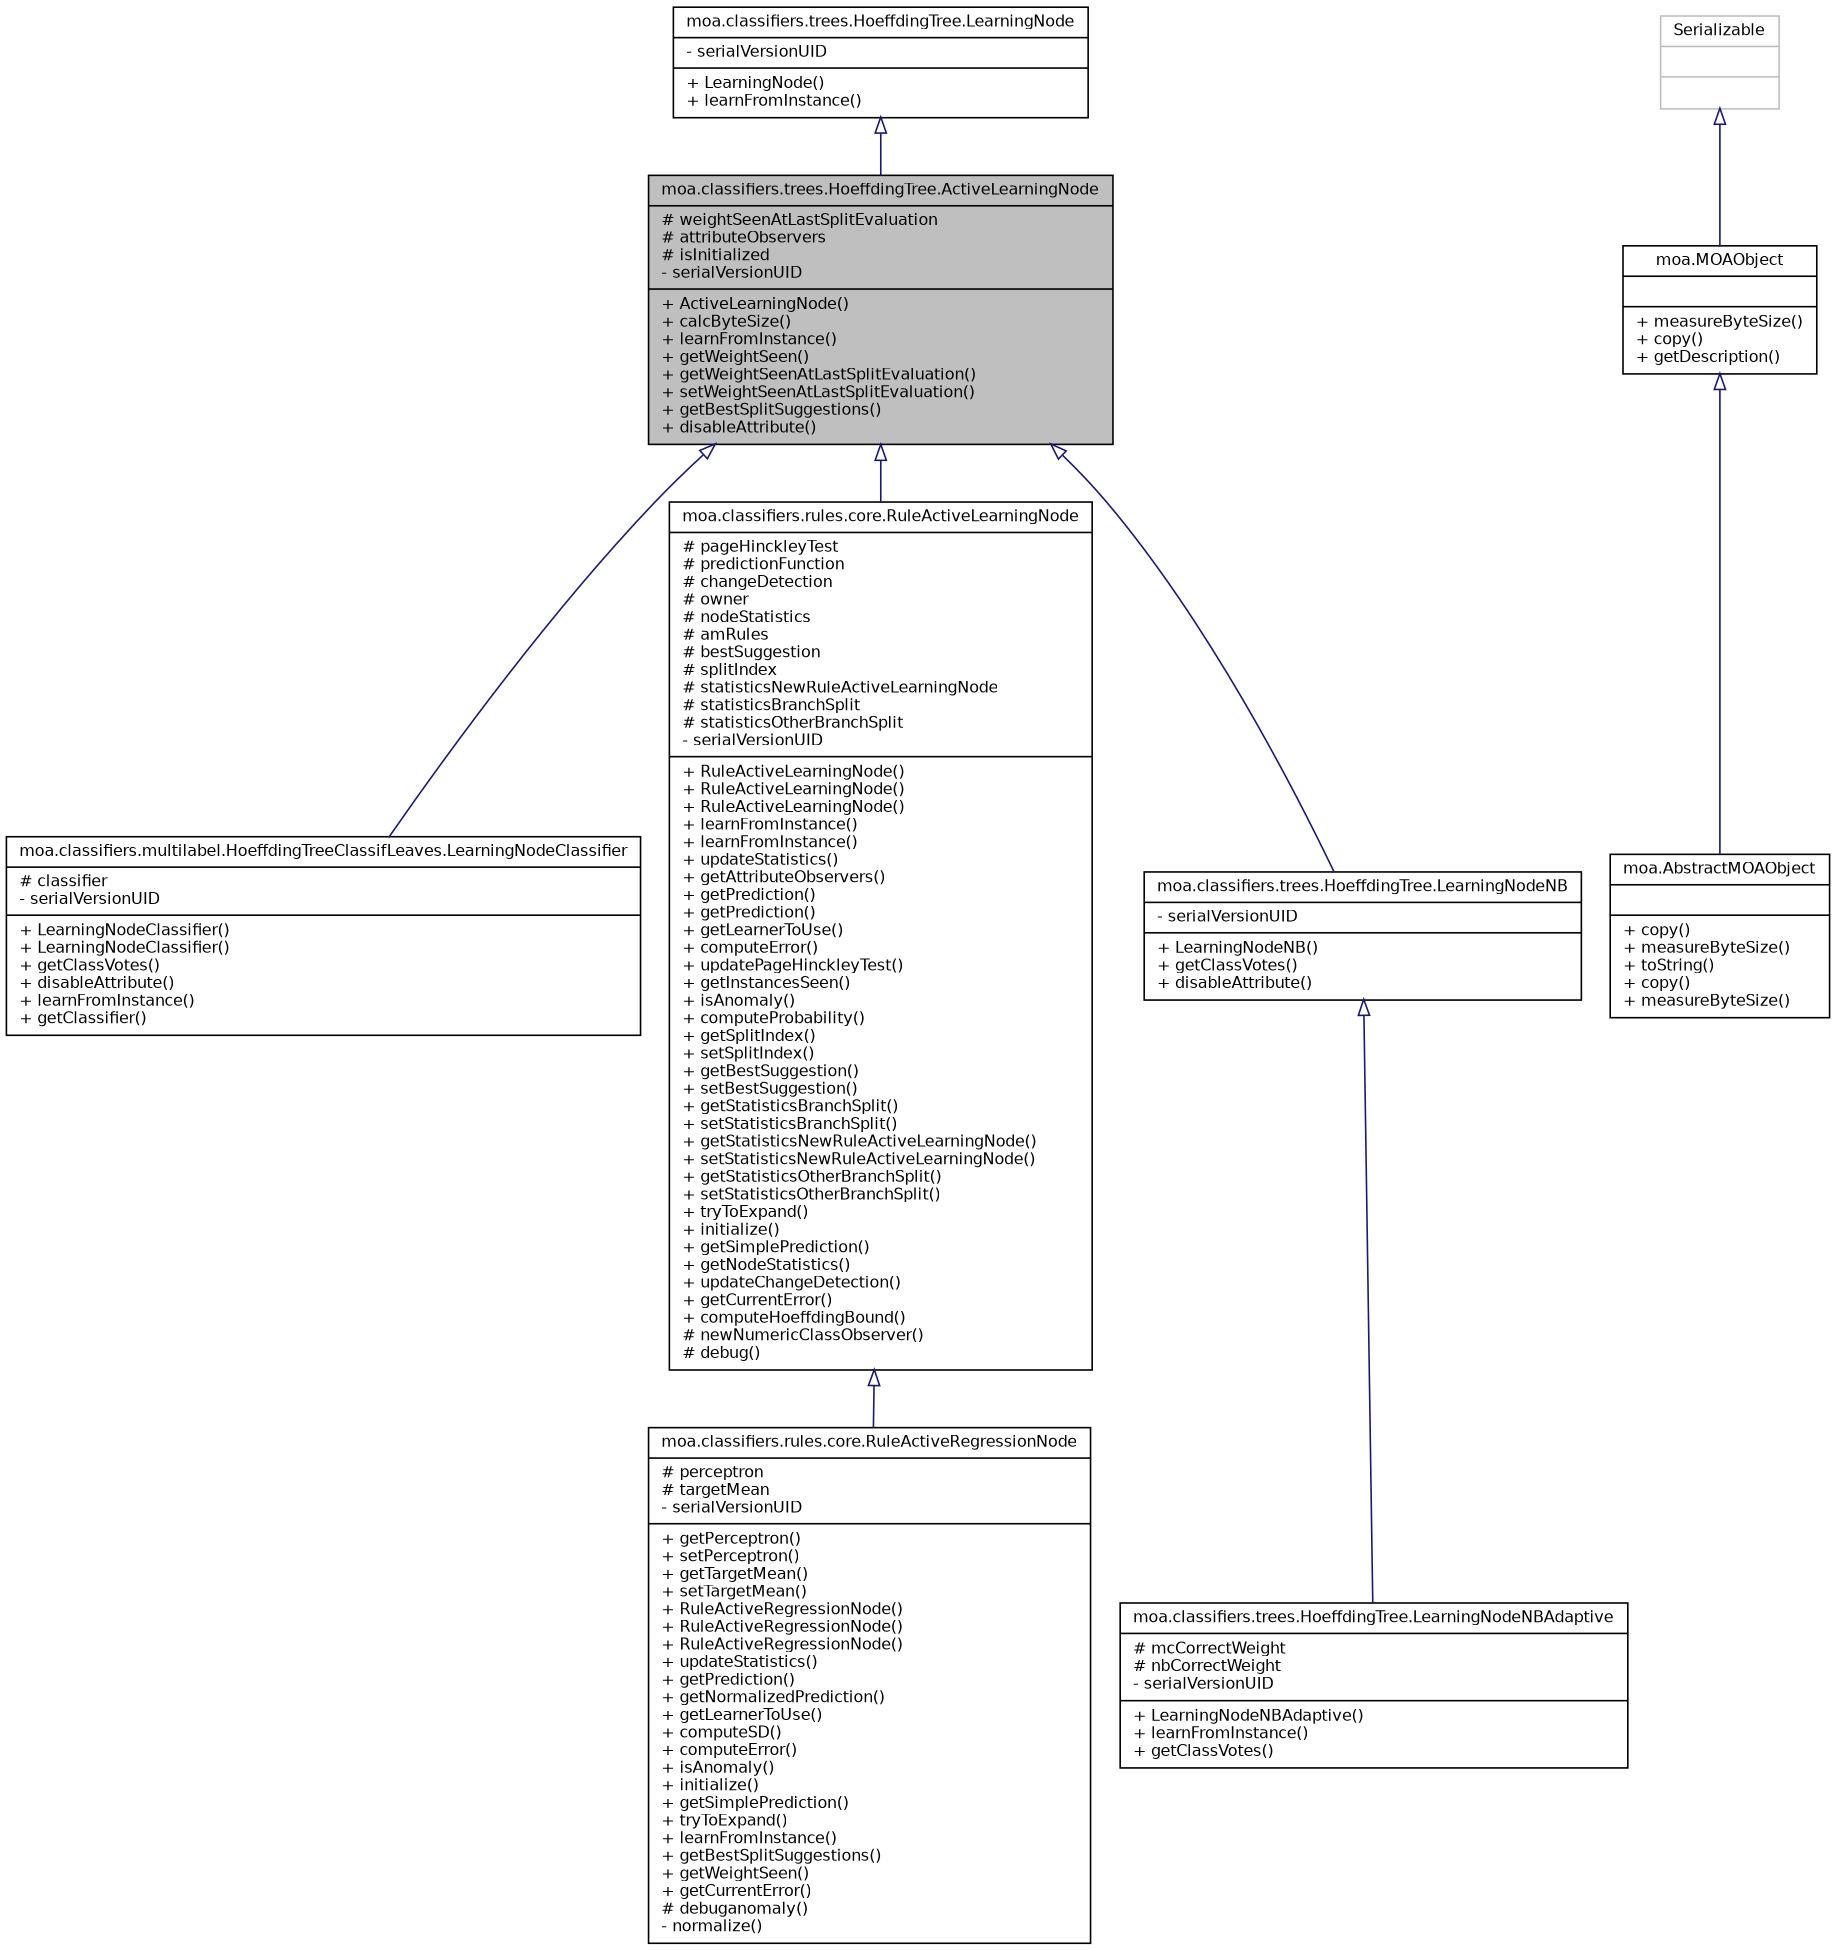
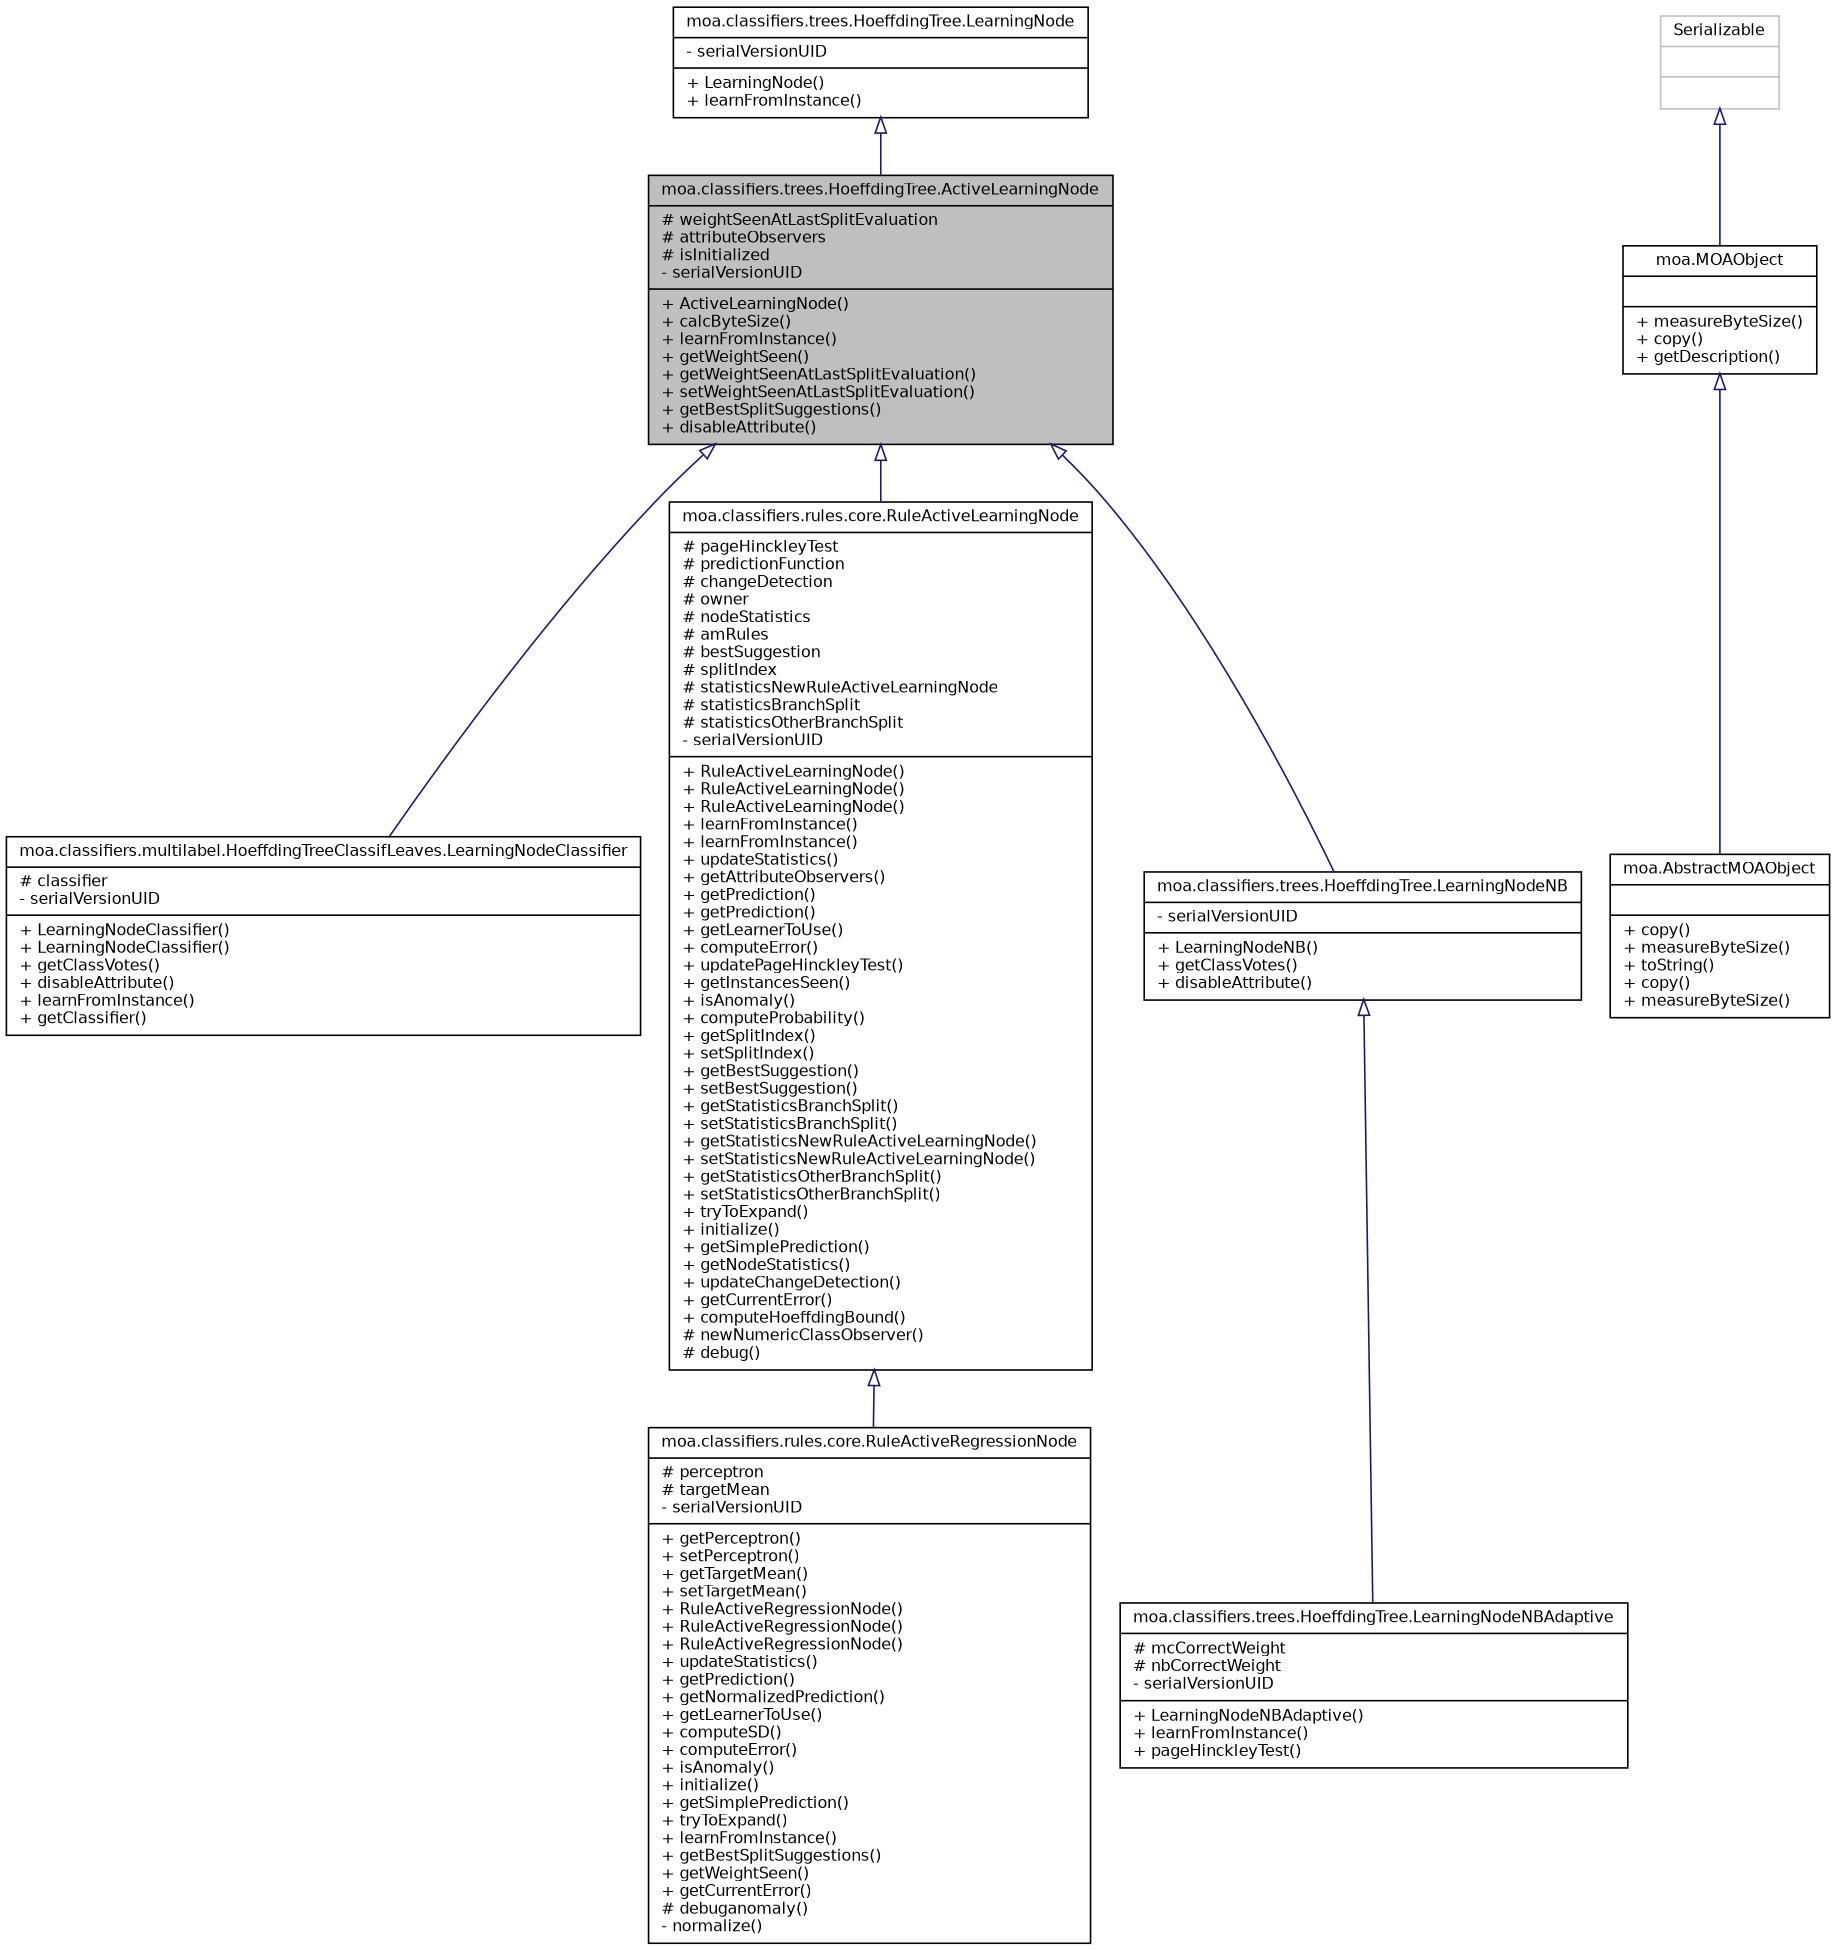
node "moa.classifiers.trees.HoeffdingTree.LearningNodeNBAdaptive": text "+ getClassVotes()" -> "+ pageHinckleyTest()"
